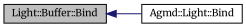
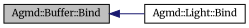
node "Light::Buffer::Bind": label "Light::Buffer::Bind" -> "Agmd::Buffer::Bind"
